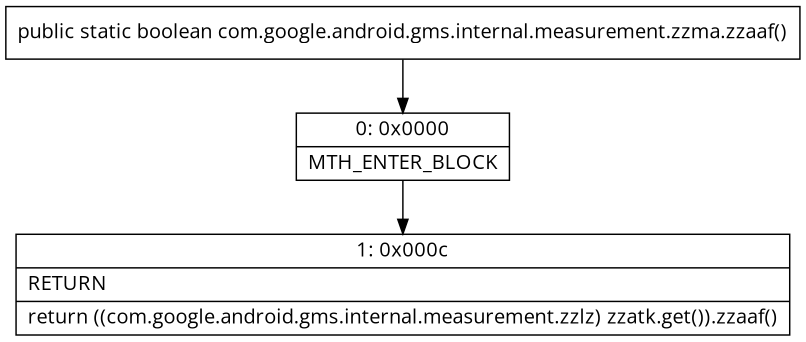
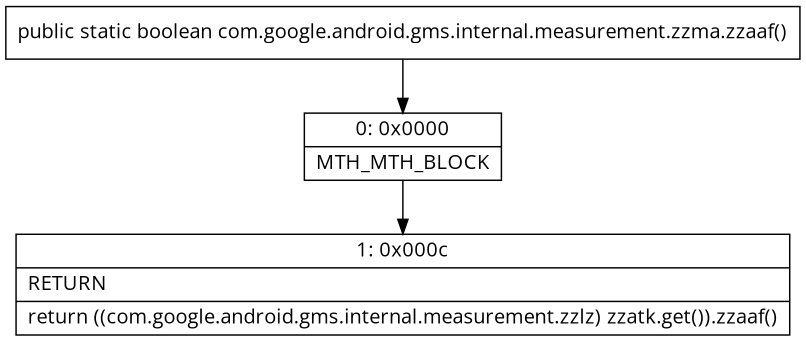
node "0: 0x0000": text "MTH_ENTER_BLOCK" -> "MTH_MTH_BLOCK"
